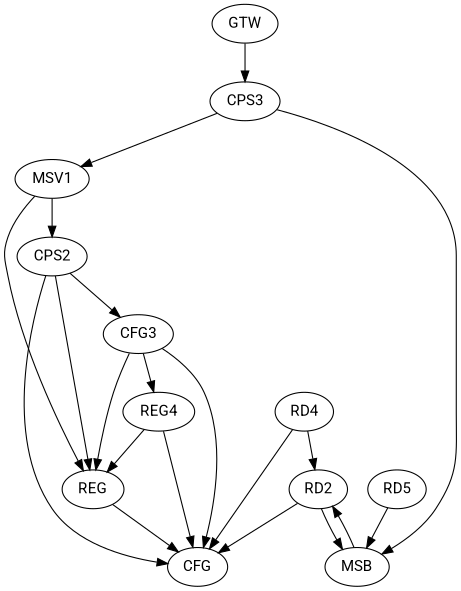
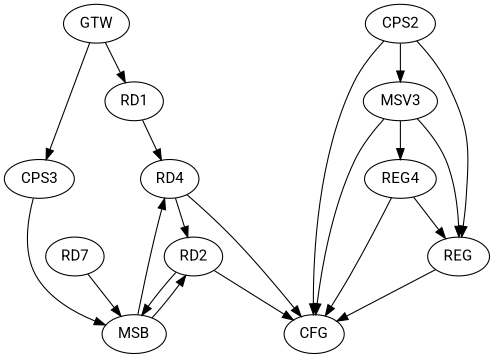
node "RD1": added
node "MSV1": removed
edge "MSB" -> "RD4": added
node "CFG3": label "CFG3" -> "MSV3"
node "RD5": label "RD5" -> "RD7"
